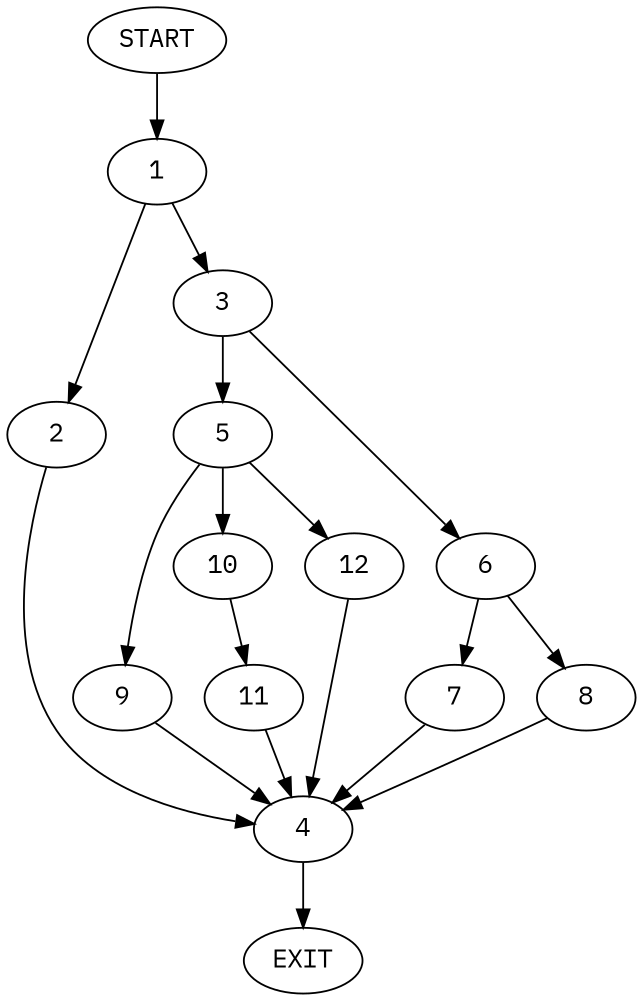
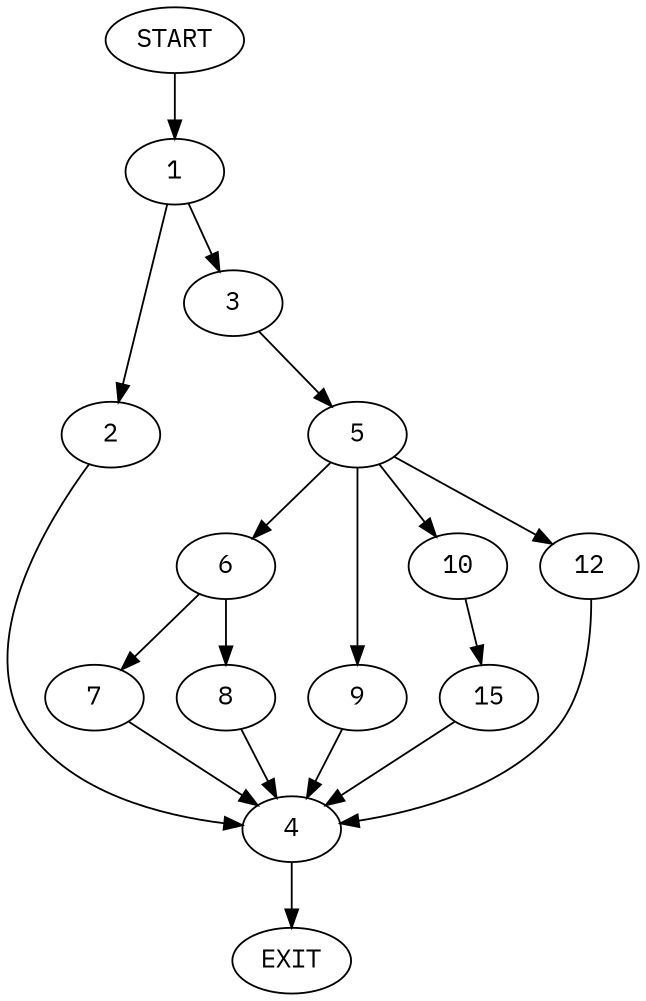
edge "3" -> "6": now "5" -> "6"
node "11": label "11" -> "15"
